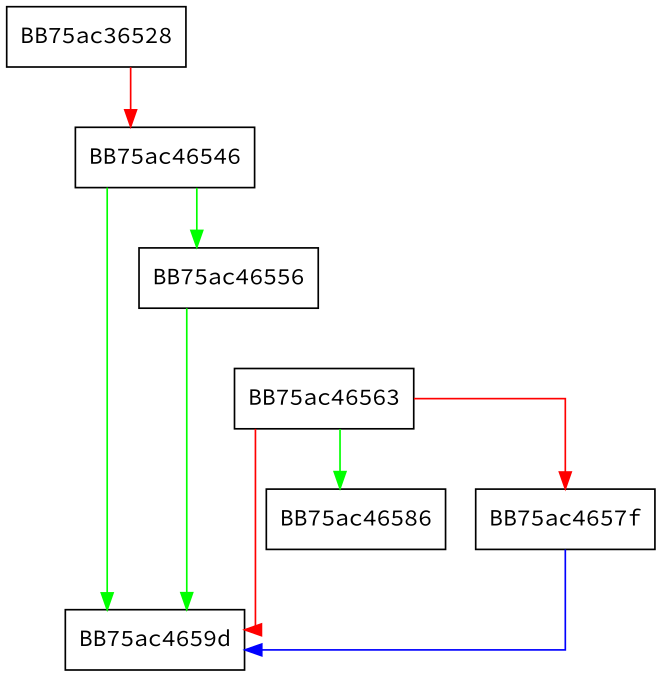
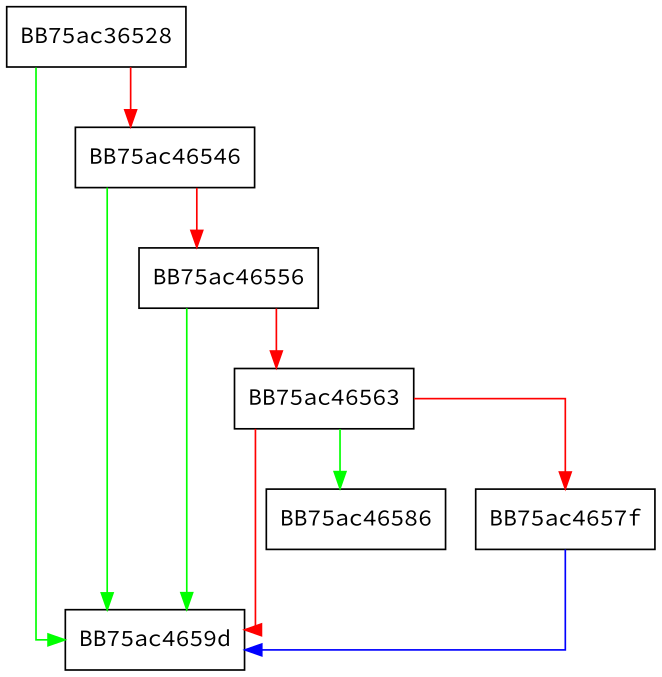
edge "BB75ac46546" -> "BB75ac46556": color green -> red
edge "BB75ac46556" -> "BB75ac46563": added
edge "BB75ac36528" -> "BB75ac4659d": added
